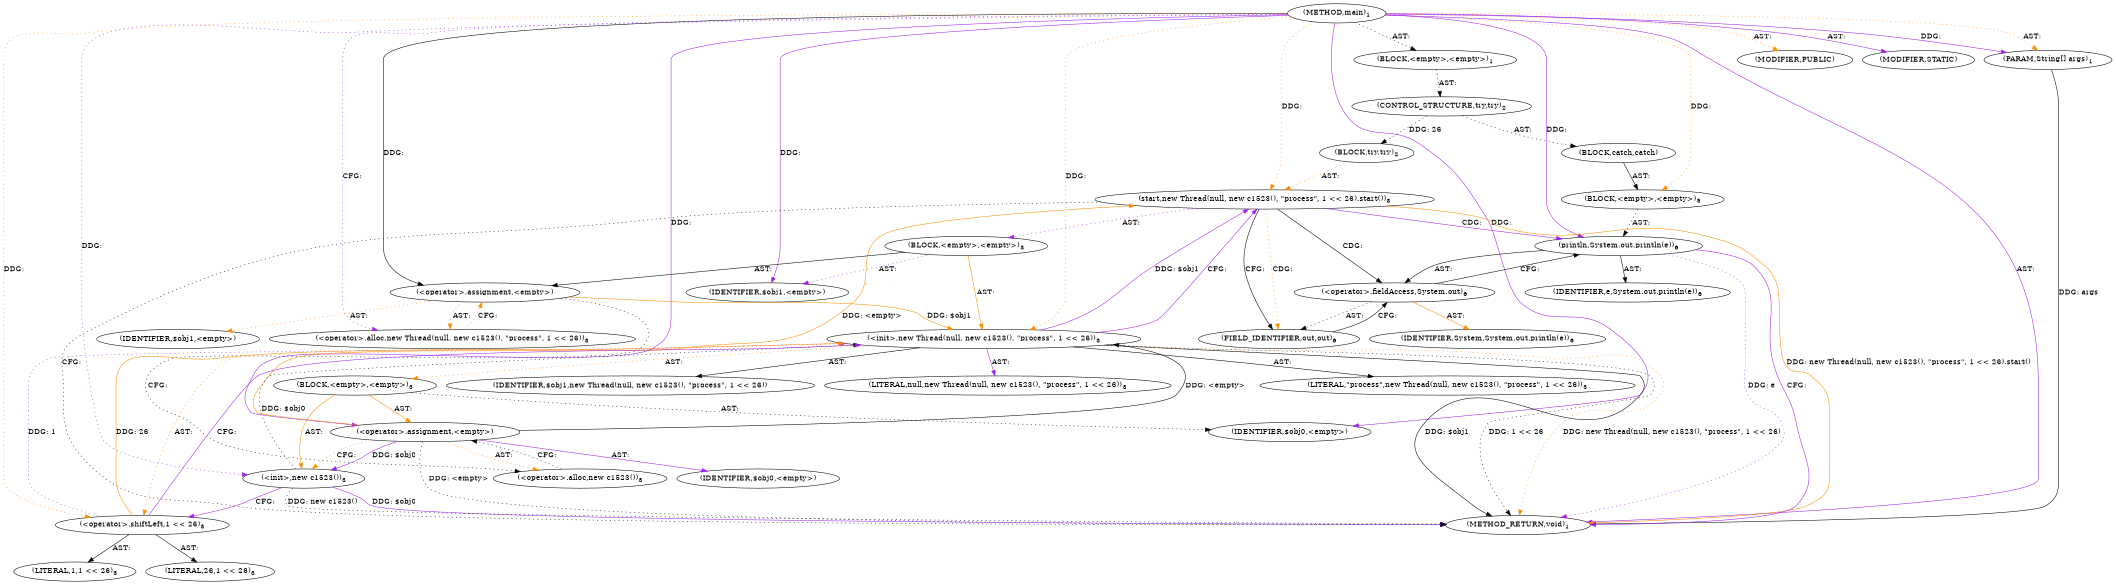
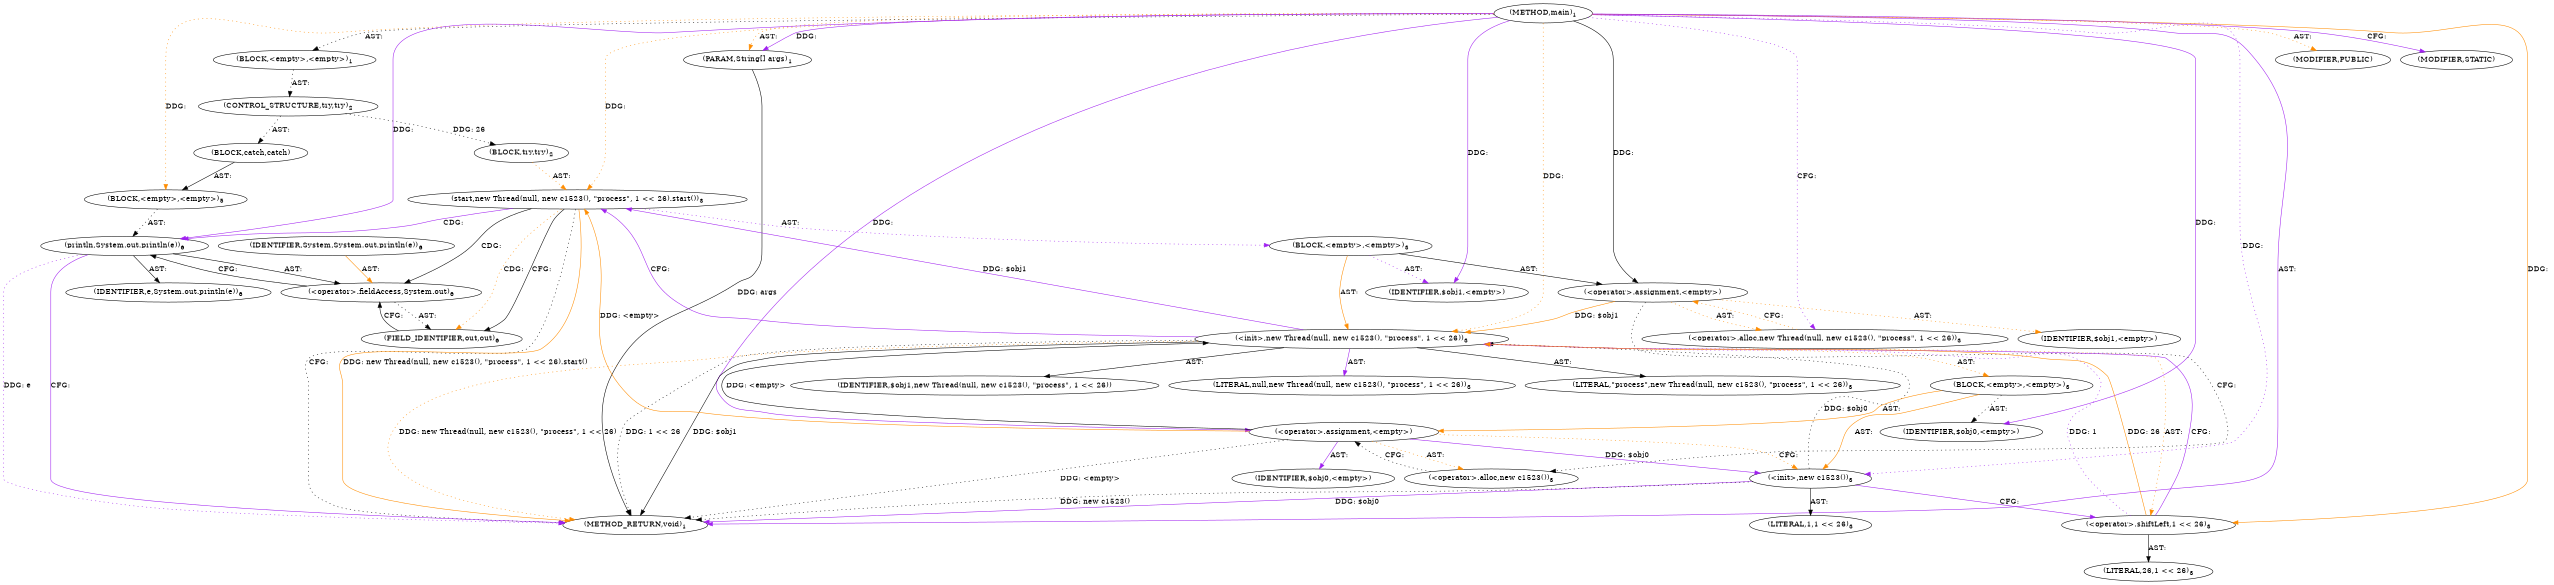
edge "(METHOD,main)" -> "(<operator>.shiftLeft,1 << 26)": style dotted -> solid
edge "(METHOD,main)" -> "(MODIFIER,STATIC)": label "AST: " -> "CFG: "
edge "(<operator>.fieldAccess,System.out)" -> "(IDENTIFIER,System,System.out.println(e))": reversed
edge "(<operator>.shiftLeft,1 << 26)" -> "(LITERAL,1,1 << 26)": now "(<init>,new c1523())" -> "(LITERAL,1,1 << 26)"
